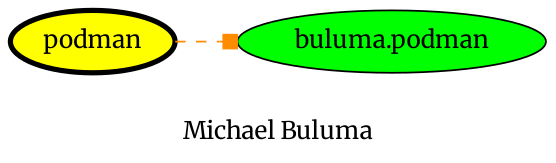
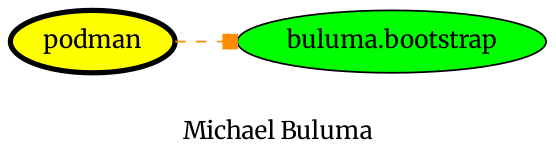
node "buluma.podman": label "buluma.podman" -> "buluma.bootstrap"
